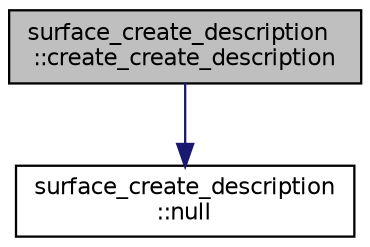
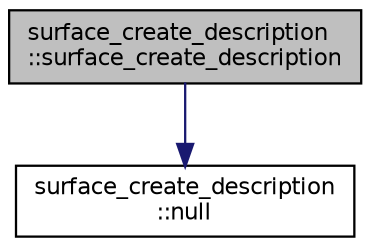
node "surface_create_description ::create_create_description": label "surface_create_description ::create_create_description" -> "surface_create_description ::surface_create_description"
